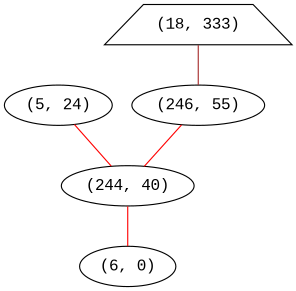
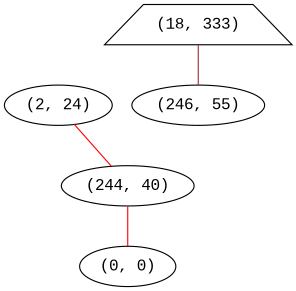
node "(5, 24)": label "(5, 24)" -> "(2, 24)"
edge "(246, 55)" -- "(244, 40)": removed
node "(6, 0)": label "(6, 0)" -> "(0, 0)"
